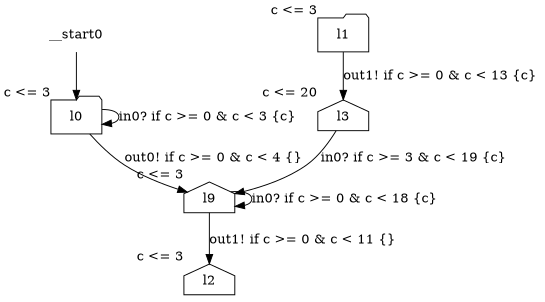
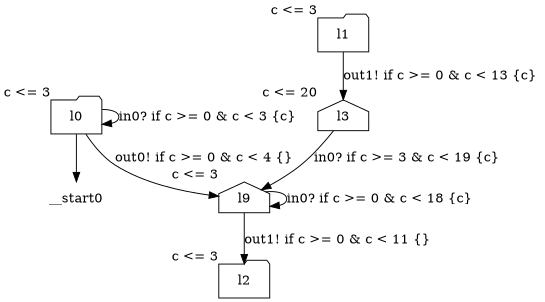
edge "__start0" -> "l0 c <= 3": reversed
node "l2 c <= 3": shape house -> folder
